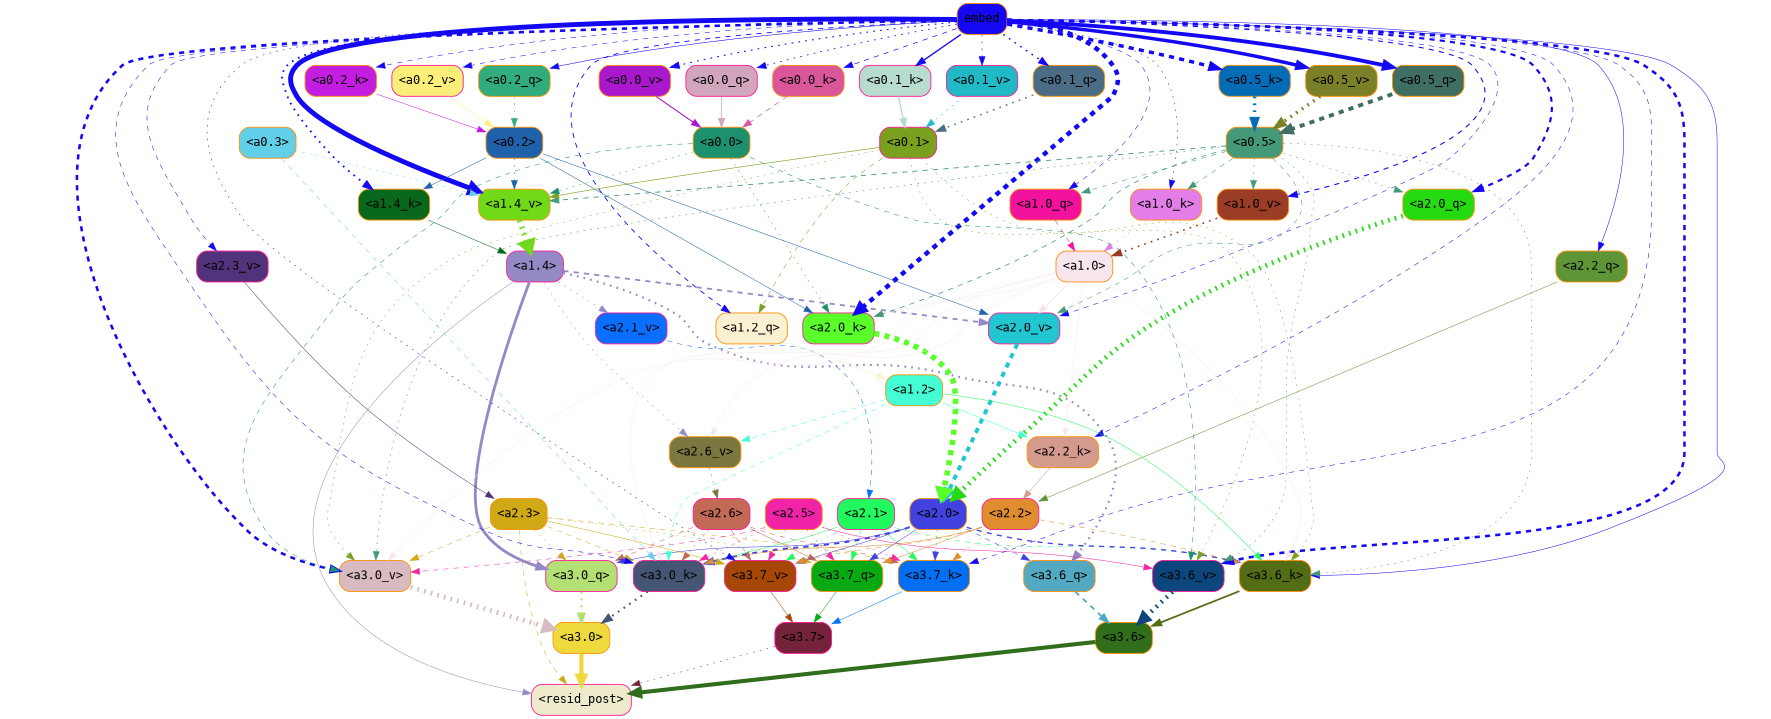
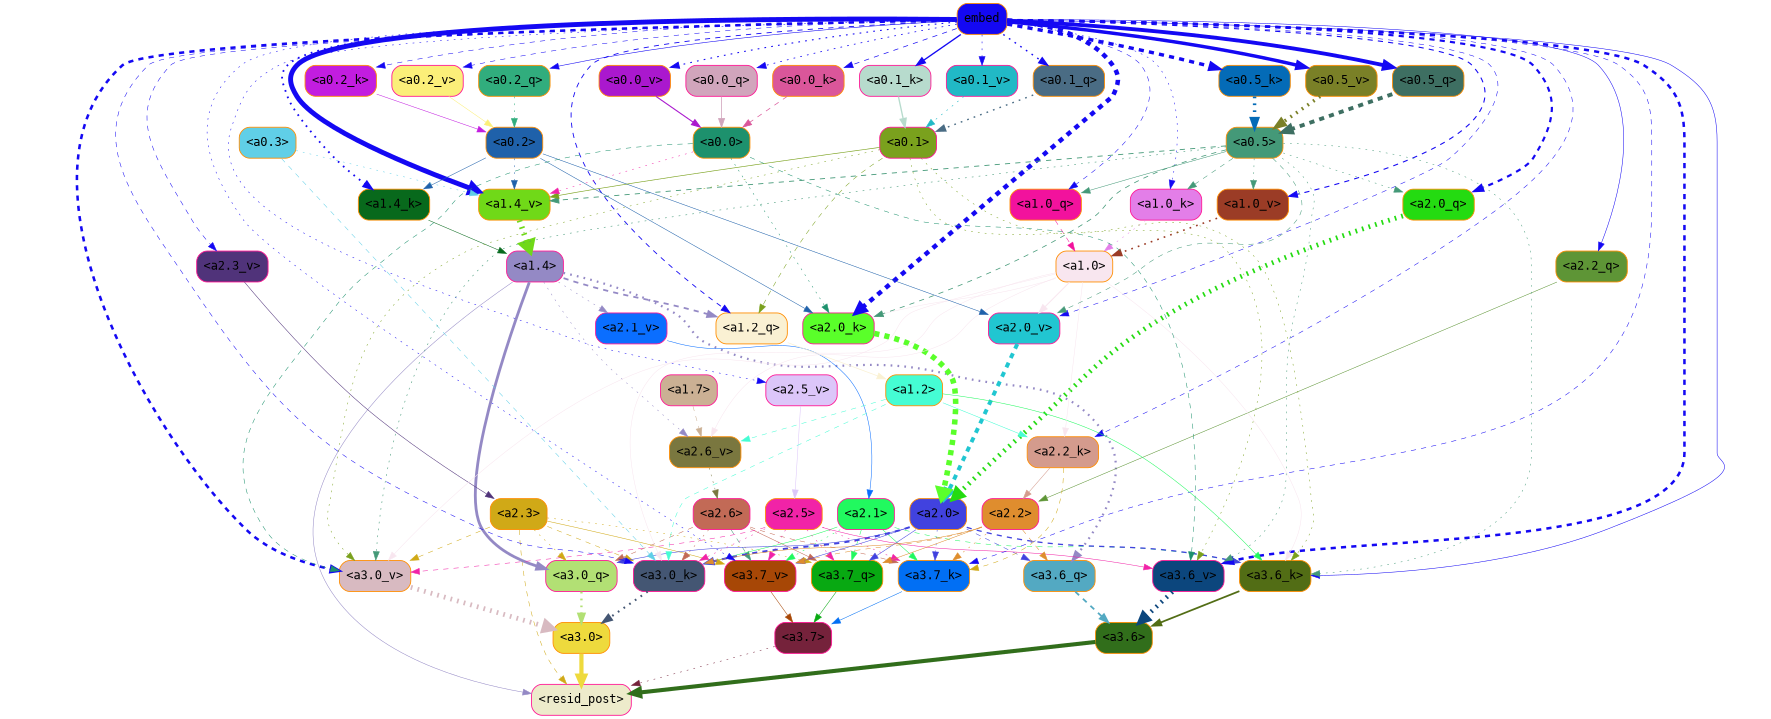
edge "<a0.0>" -> "<a1.4_v>": color #1d916d -> #f123a7
edge "<a0.5>" -> "<a1.0_q>": style dashed -> solid
node "<a1.0_k>": color darkorange -> deeppink
edge "<a1.4>" -> "<a2.0_v>": now "<a1.4>" -> "<a1.2_q>"
edge "<a2.1_v>" -> "<a2.1>": style dashed -> solid
node "<a1.7>": added
node "<a2.5_v>": added
edge "<a2.2>" -> "<a3.6_k>": now "<a2.2>" -> "<a3.6_q>"
edge "<a2.6>" -> "<a3.7_v>": color #c26a56 -> #449978
edge "<a2.3>" -> "<a3.7_k>": now "<a2.2_k>" -> "<a3.7_k>"
